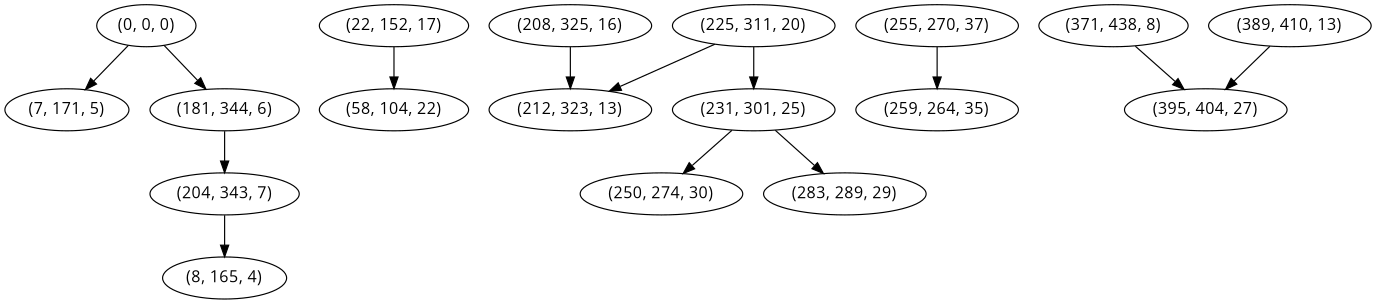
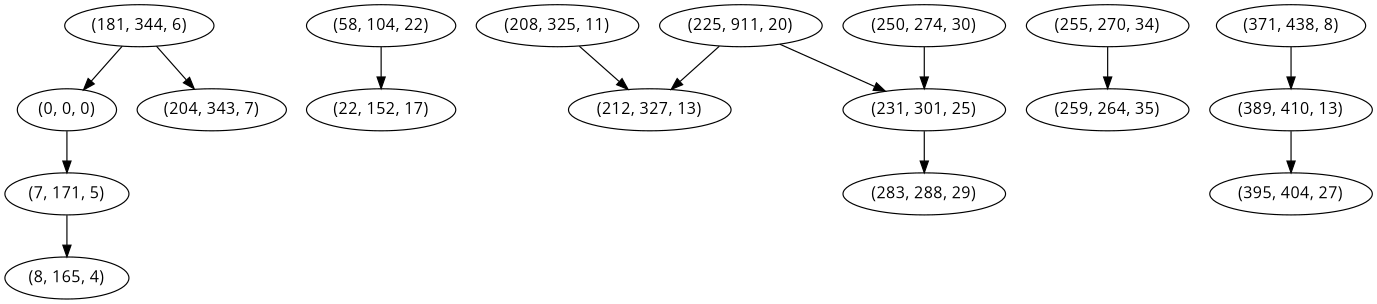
node "(208, 325, 16)": label "(208, 325, 16)" -> "(208, 325, 11)"
node "(225, 311, 20)": label "(225, 311, 20)" -> "(225, 911, 20)"
node "(255, 270, 37)": label "(255, 270, 37)" -> "(255, 270, 34)"
edge "(22, 152, 17)" -> "(58, 104, 22)": reversed
edge "(0, 0, 0)" -> "(181, 344, 6)": reversed
edge "(371, 438, 8)" -> "(395, 404, 27)": now "(371, 438, 8)" -> "(389, 410, 13)"
node "(212, 323, 13)": label "(212, 323, 13)" -> "(212, 327, 13)"
edge "(231, 301, 25)" -> "(250, 274, 30)": reversed
node "(283, 289, 29)": label "(283, 289, 29)" -> "(283, 288, 29)"
edge "(204, 343, 7)" -> "(8, 165, 4)": now "(7, 171, 5)" -> "(8, 165, 4)"
